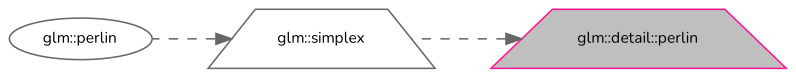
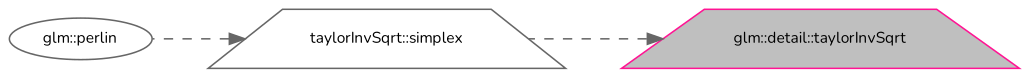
node "glm::simplex": label "glm::simplex" -> "taylorInvSqrt::simplex"
node "glm::detail::perlin": label "glm::detail::perlin" -> "glm::detail::taylorInvSqrt"
